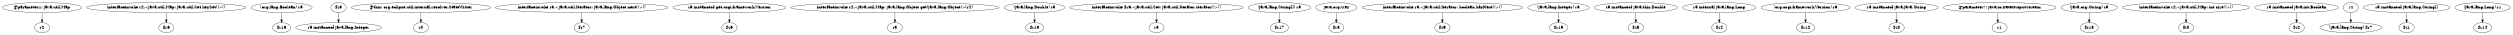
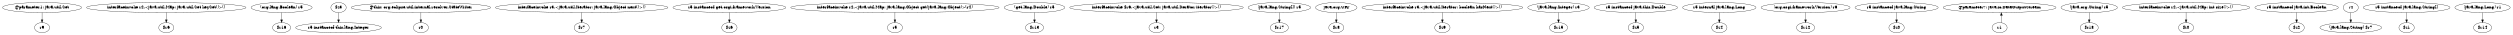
node "@parameter1: java.util.Map": label "@parameter1: java.util.Map" -> "@parameter1: java.util.Set"
node "(java.lang.Double) r5": label "(java.lang.Double) r5" -> "(get.lang.Double) r5"
node "r5 instanceof java.java.String": label "r5 instanceof java.java.String" -> "r5 instanceof java.lang.String"
edge "@parameter7: java.io.DataOutputStream" -> "r1": reversed
node "r2": label "r2" -> "r9"
node "r5 instanceof java.lang.Integer": label "r5 instanceof java.lang.Integer" -> "r5 instanceof this.lang.Integer"
